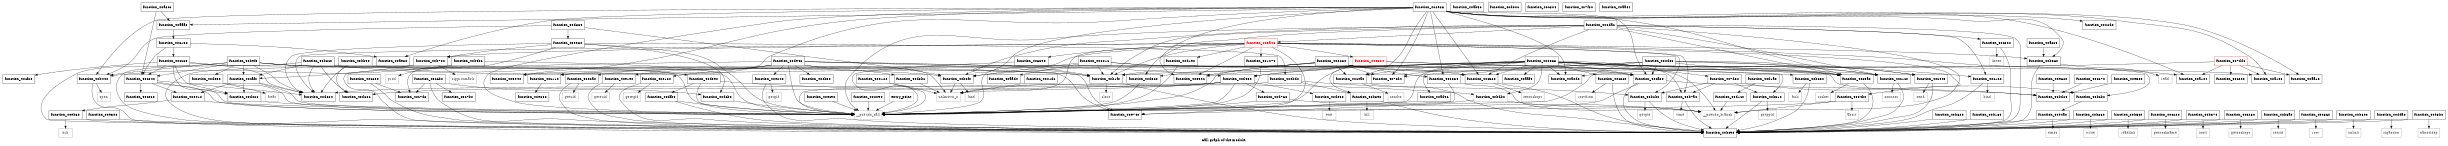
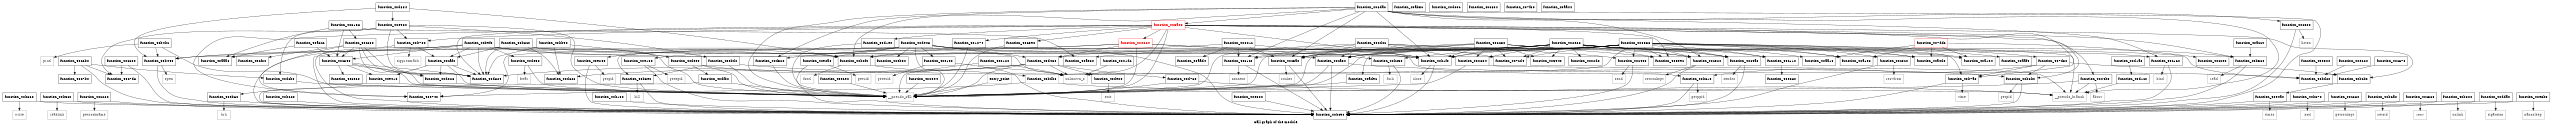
edge "function_40aaa8" -> "function_408138": reversed
edge "function_408338" -> "function_40b250": added
node "function_40d8bc": removed
